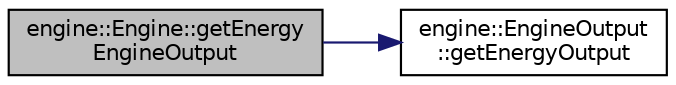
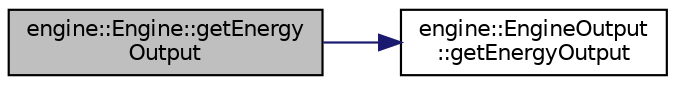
node "engine::Engine::getEnergy EngineOutput": label "engine::Engine::getEnergy EngineOutput" -> "engine::Engine::getEnergy Output"
